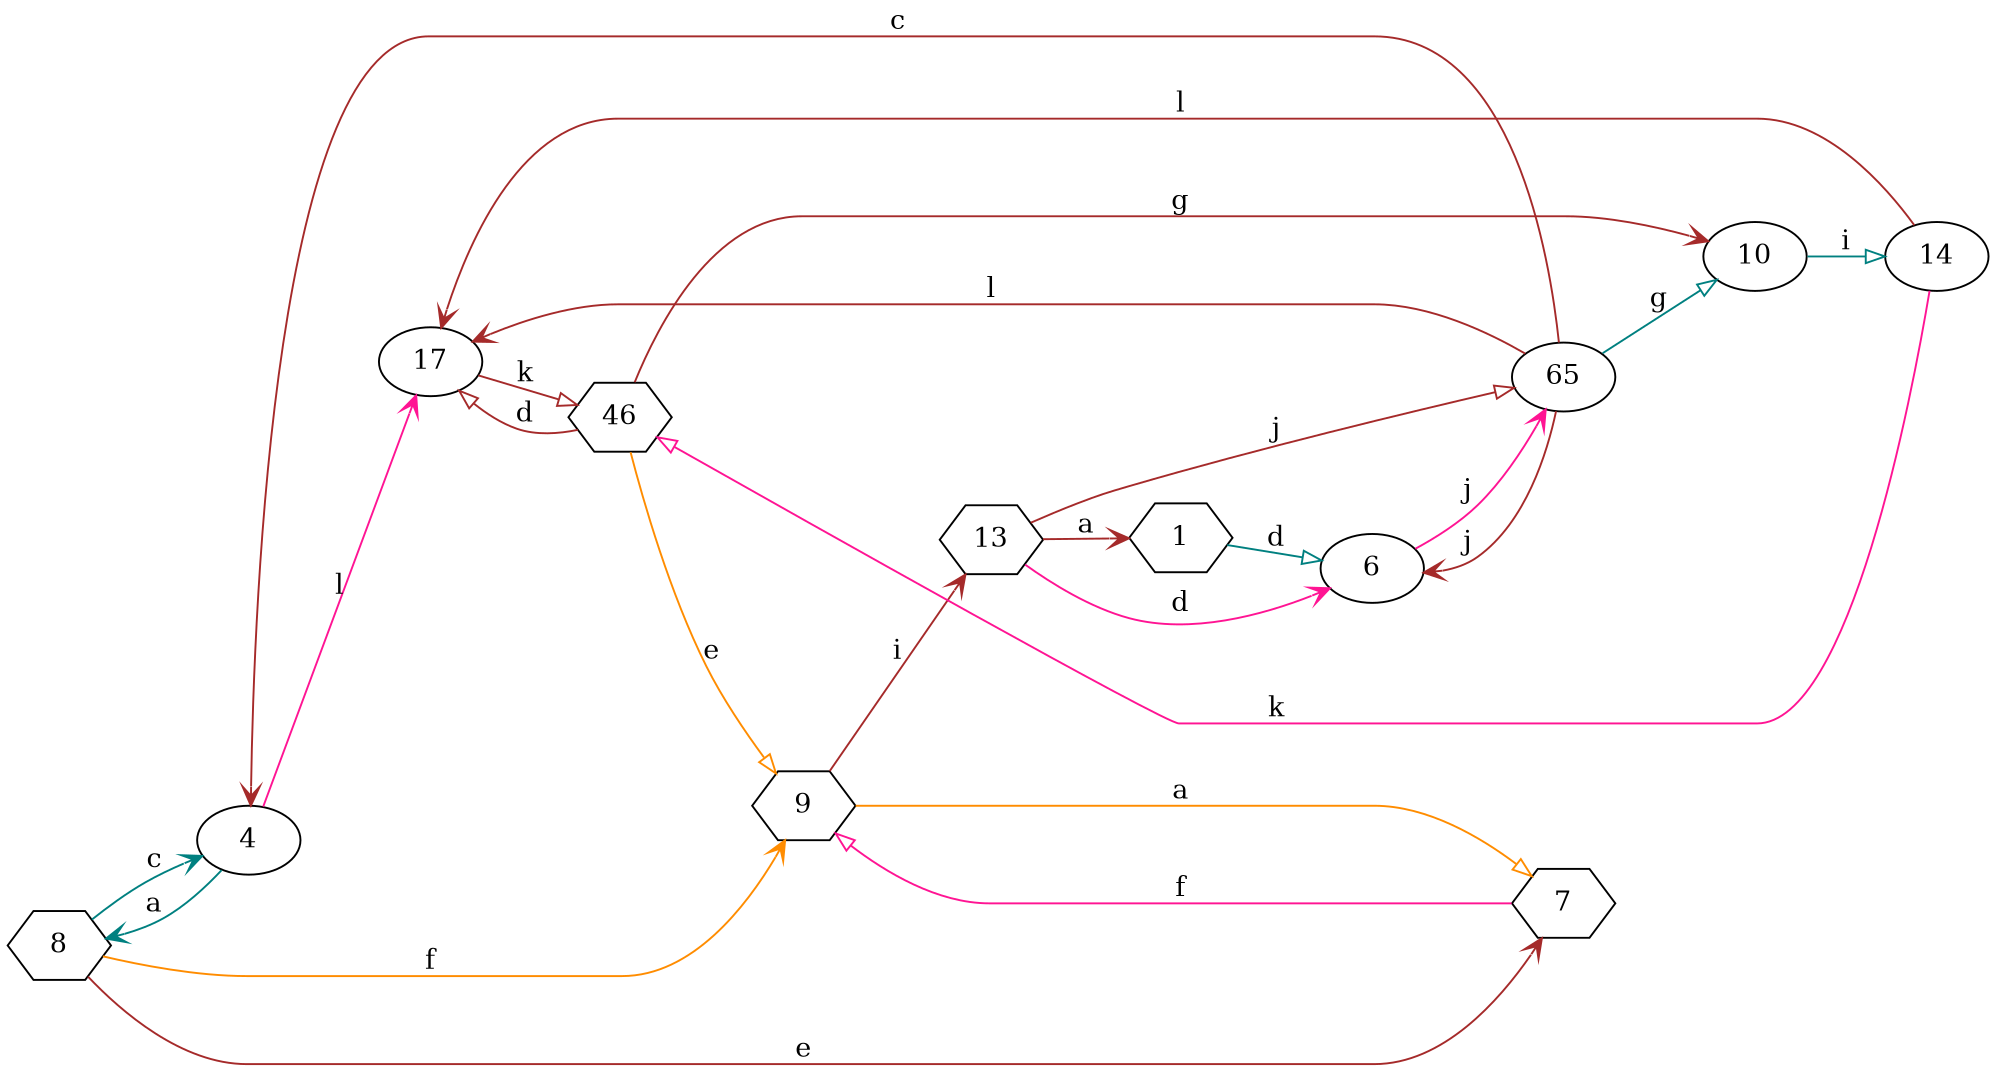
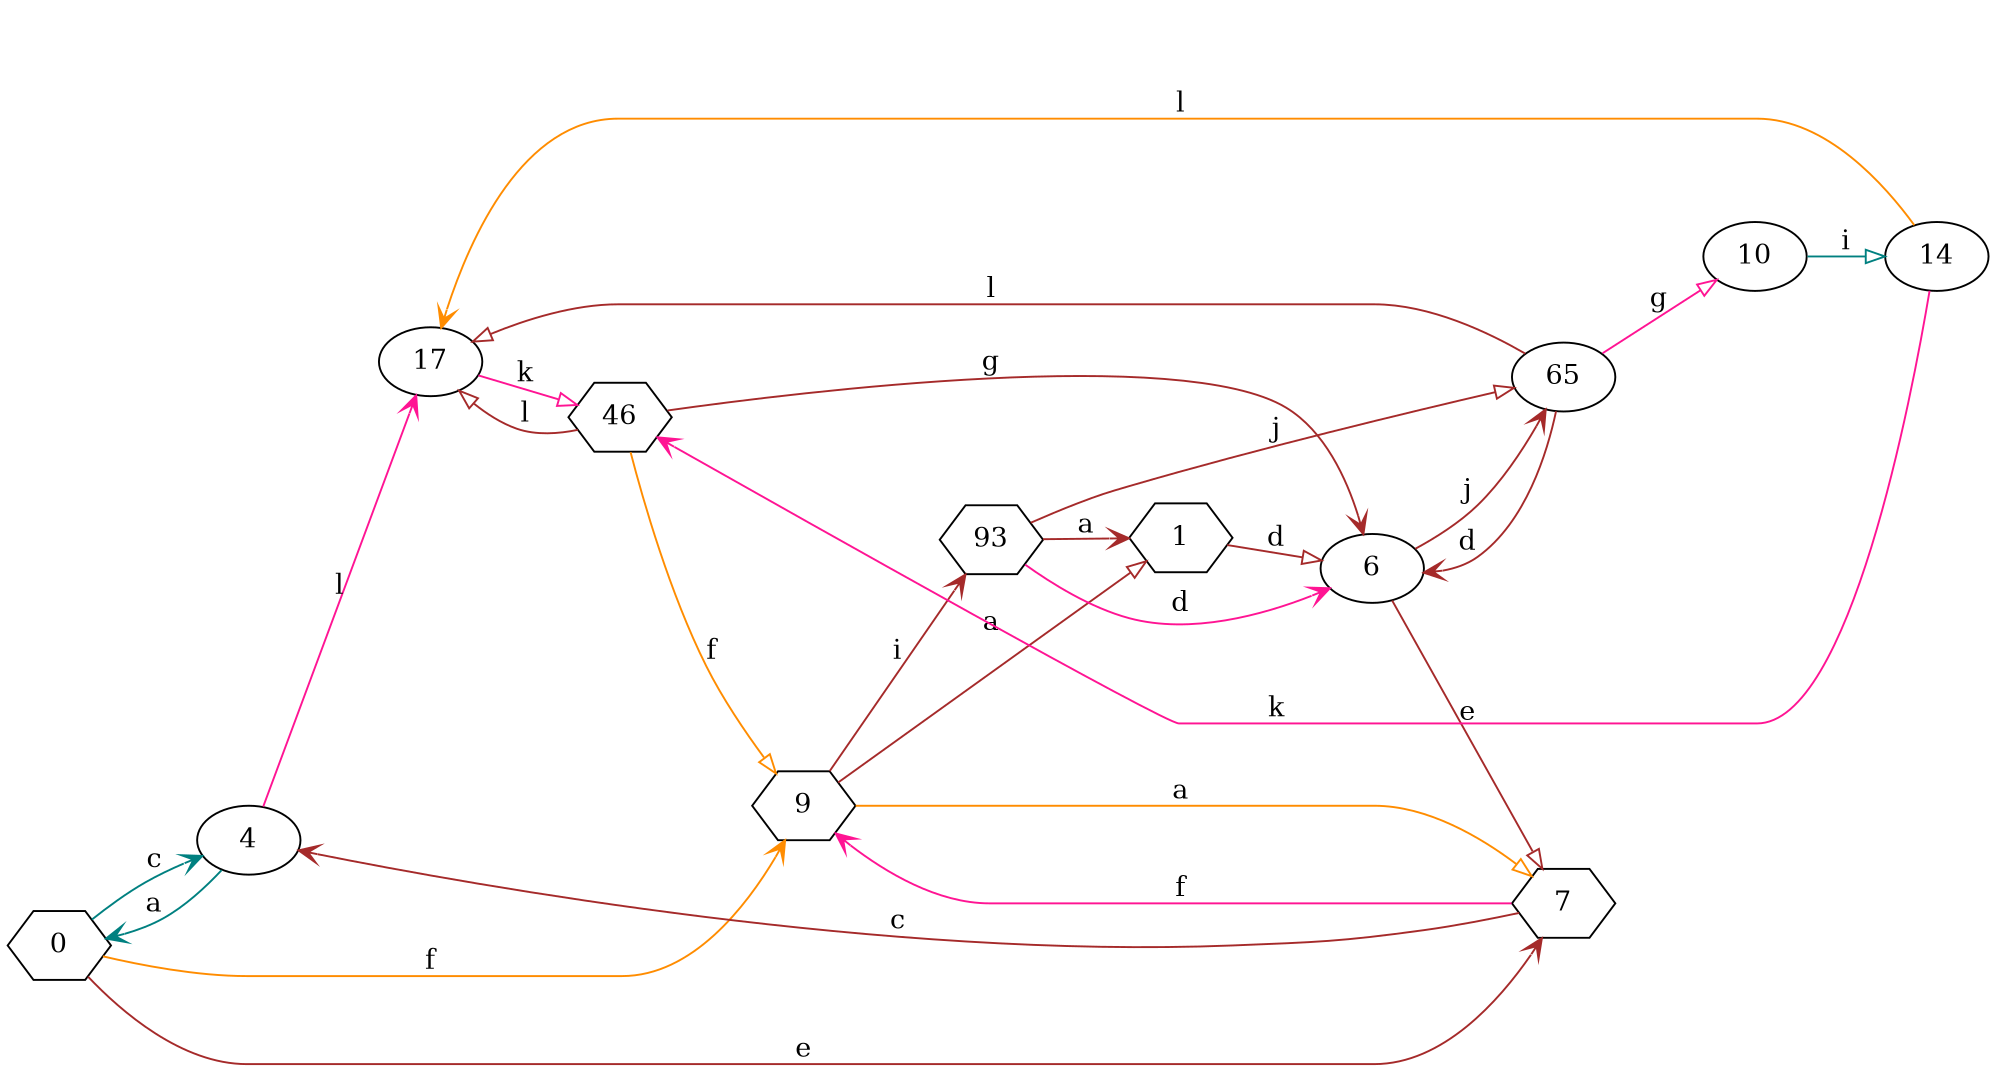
edge "65" -> "4": now "7" -> "4"
edge "14" -> "17": color brown -> darkorange
edge "46" -> "10": now "46" -> "6"
edge "65" -> "17": arrowhead vee -> onormal
edge "65" -> "10": color teal -> deeppink
edge "17" -> "46": color brown -> deeppink
edge "46" -> "17": label "d" -> "l"
edge "6" -> "65": color deeppink -> brown
node "13": label "13" -> "93"
edge "65" -> "6": label "j" -> "d"
edge "1" -> "6": color teal -> brown
edge "46" -> "9": label "e" -> "f"
edge "9" -> "1": added, label "a"
edge "14" -> "46": arrowhead onormal -> vee
edge "6" -> "7": added, label "e"
edge "7" -> "9": arrowhead onormal -> vee
node "8": label "8" -> "0"
